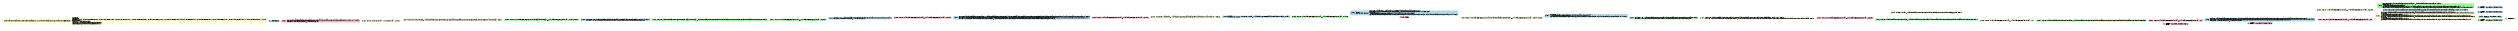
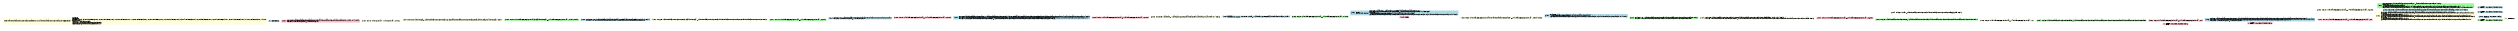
node "47: 0x0015": fillcolor palegreen -> lightyellow
